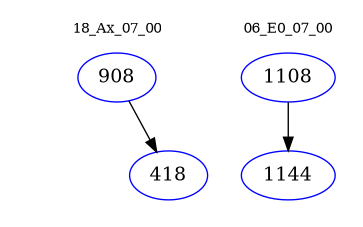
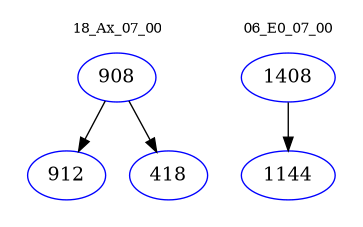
node "1108": label "1108" -> "1408"
node "912": added
